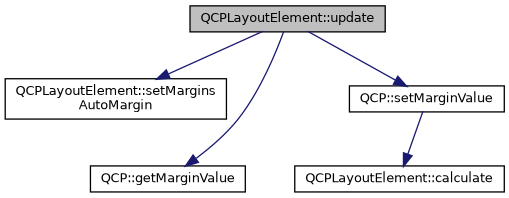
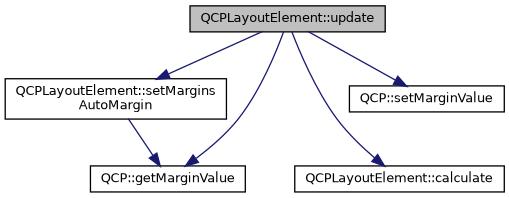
edge "QCP::setMarginValue" -> "QCPLayoutElement::calculate": now "QCPLayoutElement::update" -> "QCPLayoutElement::calculate"
edge "QCPLayoutElement::setMargins AutoMargin" -> "QCP::getMarginValue": added
